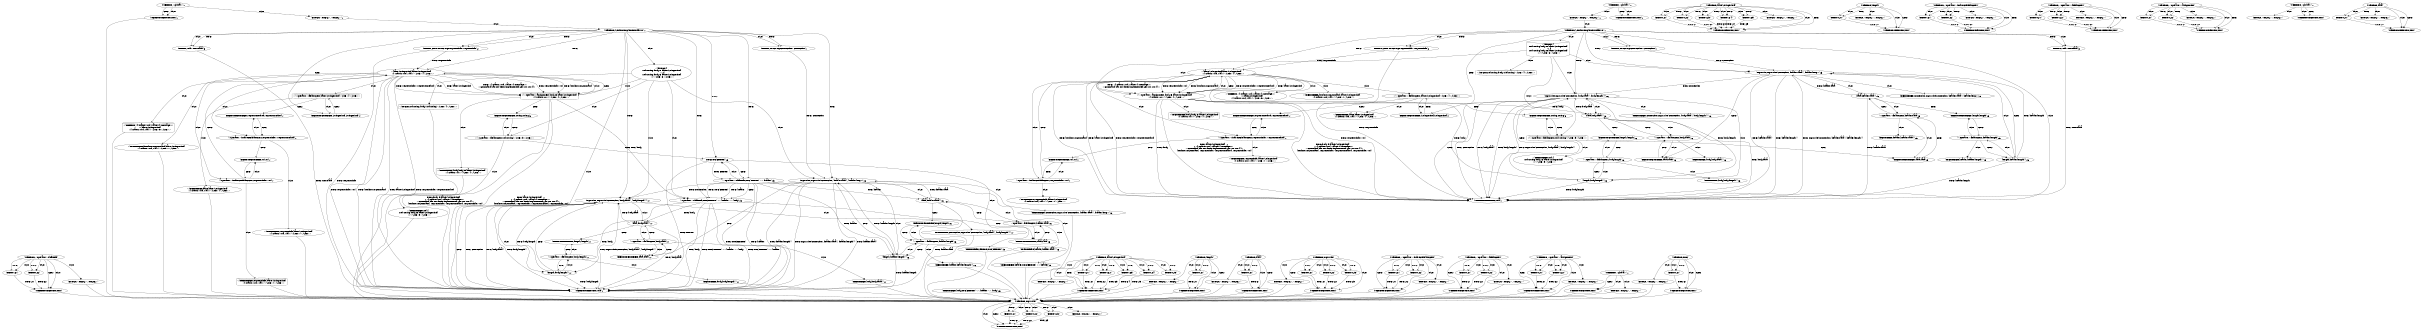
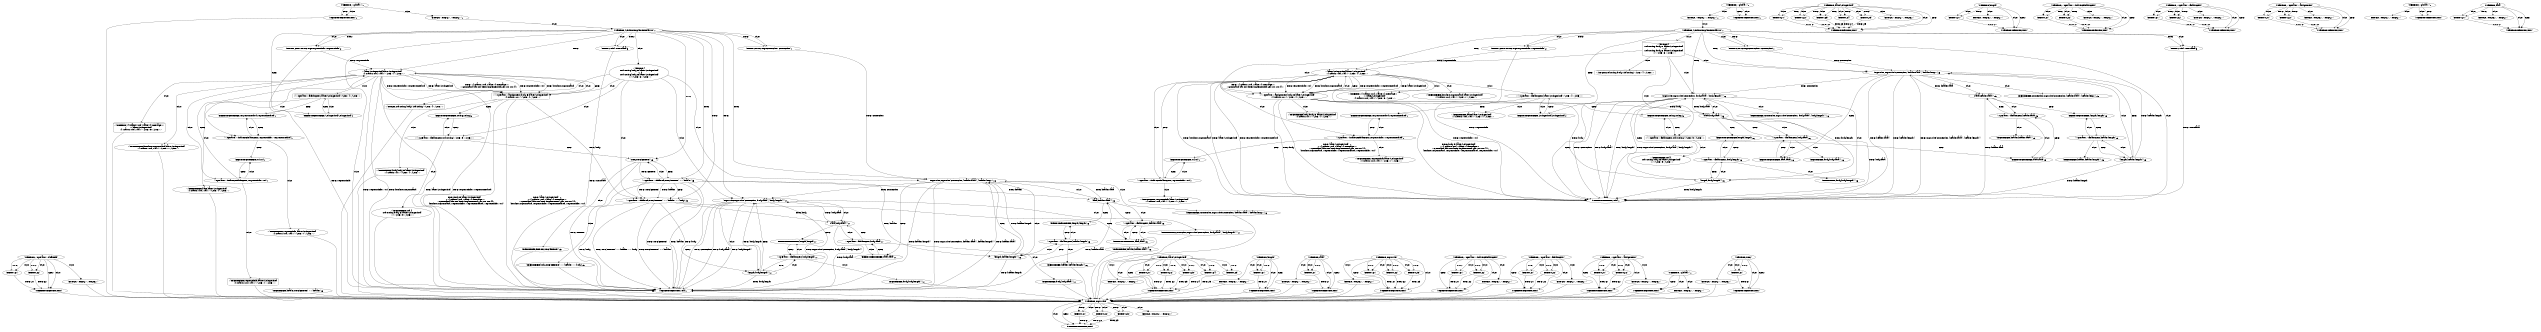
edge "(<operator>.shiftLeft,LOG(ERROR) << header)" -> "(IDENTIFIER,header,LOG(ERROR) << header)": now "(<operator>.shiftLeft,LOG(ERROR) << header)" -> "(IDENTIFIER,body,LOG(ERROR) << header << body)"
